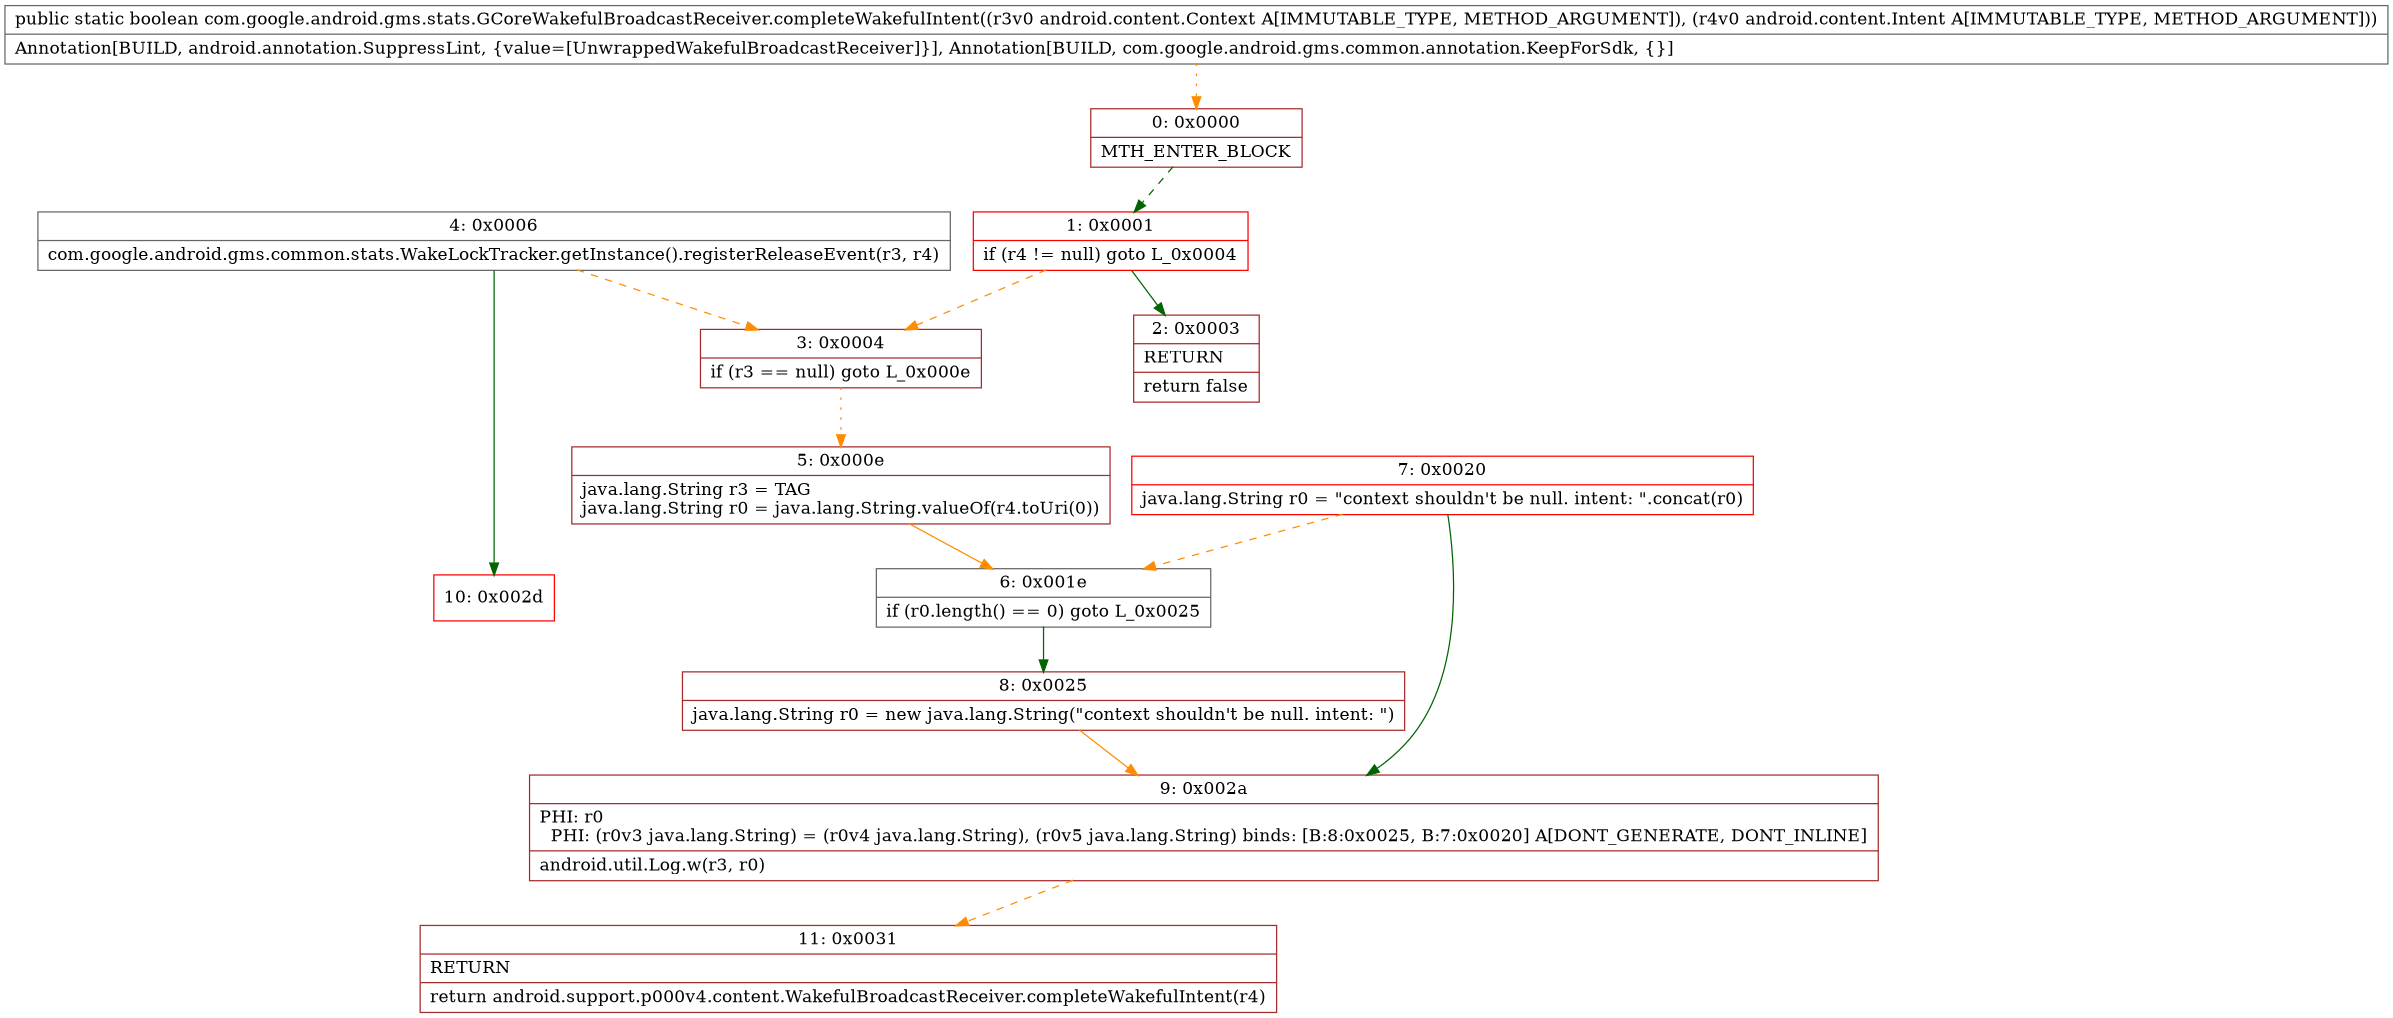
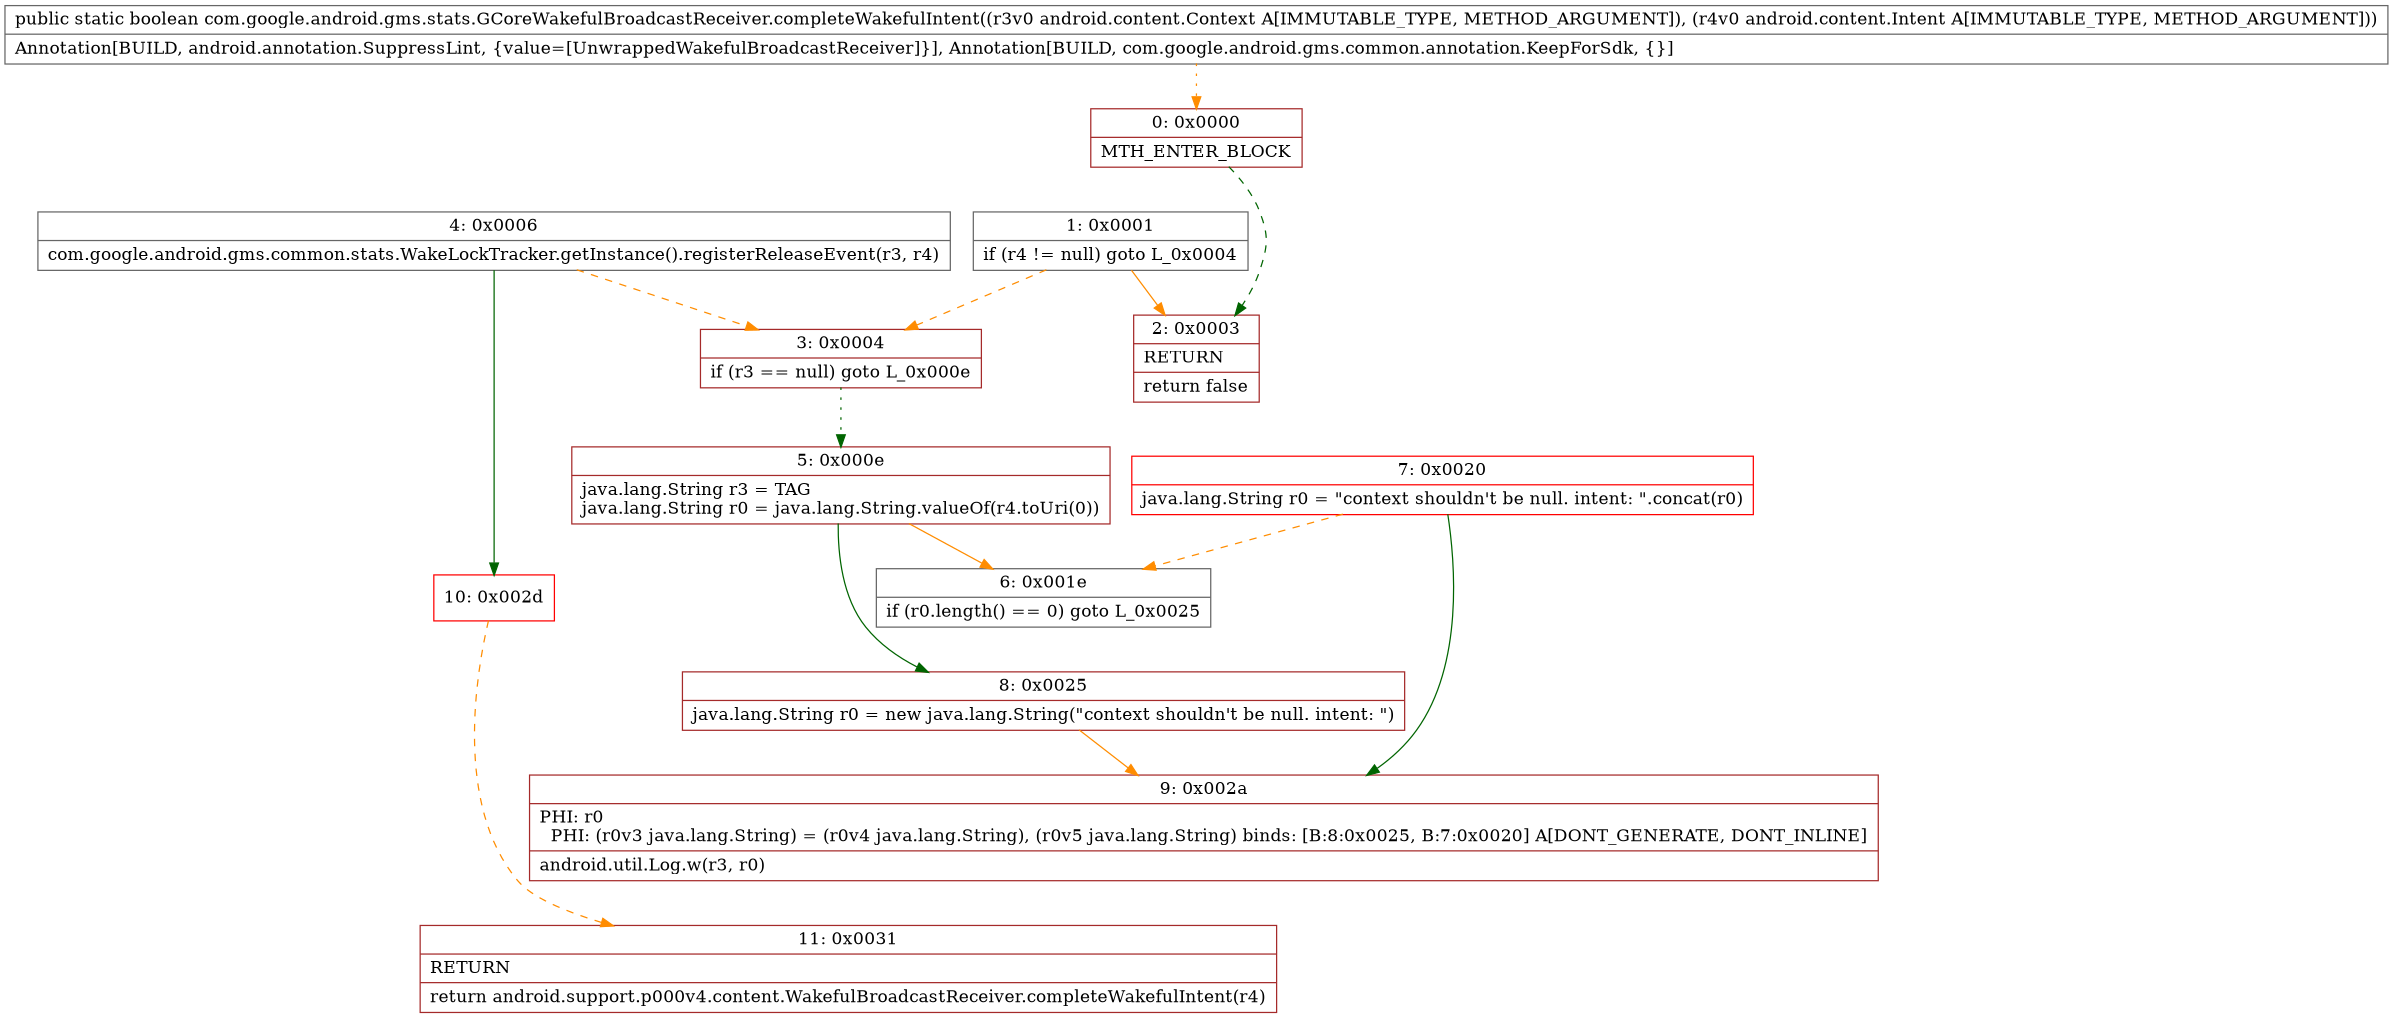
edge "0: 0x0000" -> "1: 0x0001": now "0: 0x0000" -> "2: 0x0003"
node "1: 0x0001": color red -> gray40
edge "1: 0x0001" -> "2: 0x0003": color darkgreen -> darkorange
edge "3: 0x0004" -> "5: 0x000e": color darkorange -> darkgreen
edge "6: 0x001e" -> "8: 0x0025": now "5: 0x000e" -> "8: 0x0025"
edge "9: 0x002a" -> "11: 0x0031": now "10: 0x002d" -> "11: 0x0031"
